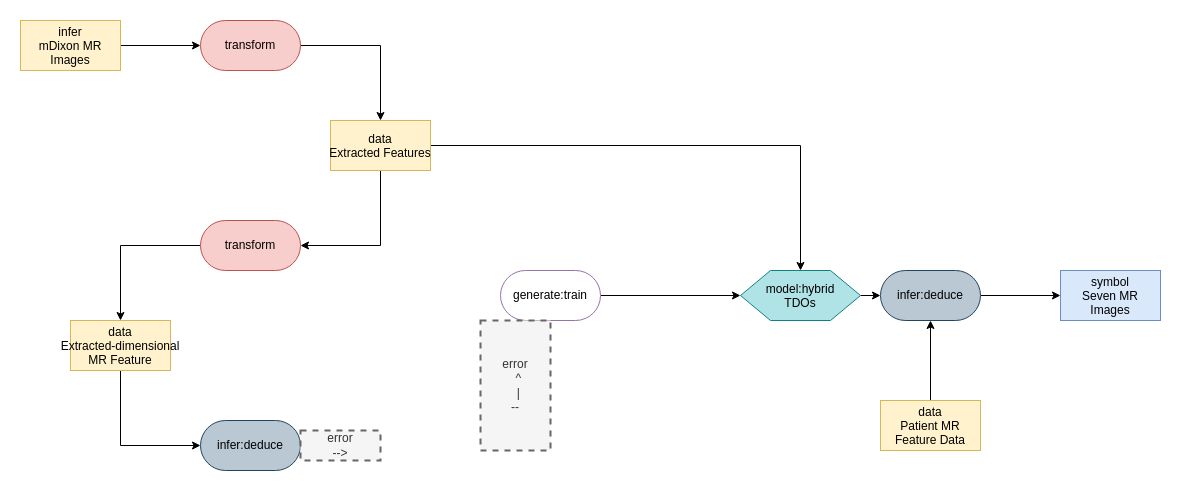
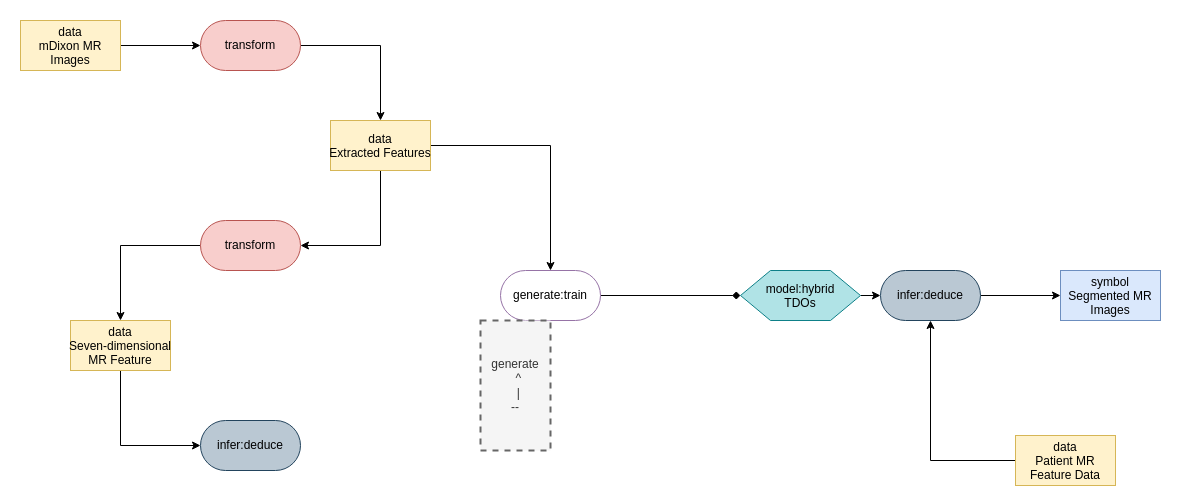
node "infer mDixon MR Images": label "infer mDixon MR Images" -> "data mDixon MR Images"
edge "data Extracted Features" -> "model:hybrid TDOs": now "data Extracted Features" -> "generate:train"
node "symbol Seven MR Images": label "symbol Seven MR Images" -> "symbol Segmented MR Images"
edge "generate:train" -> "model:hybrid TDOs": arrowhead classic -> diamond
node "data Extracted-dimensional MR Feature": label "data Extracted-dimensional MR Feature" -> "data Seven-dimensional MR Feature"
node "error ^ | --": label "error ^ | --" -> "generate ^ | --"
node "data Patient MR Feature Data": moved (931, 426) -> (1066, 461)
node "error -->": removed
